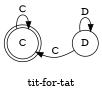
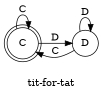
edge "C" -> "D": added, label "D"
